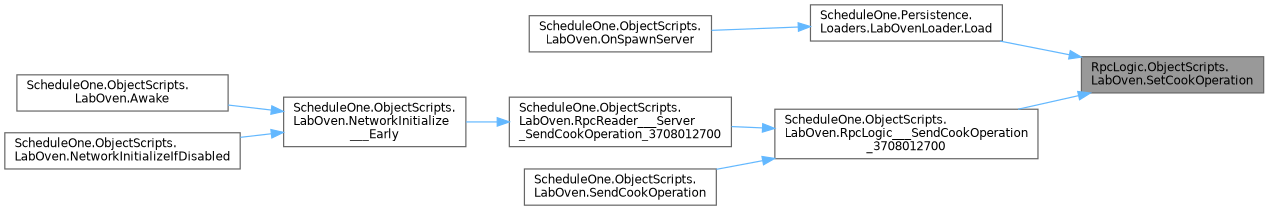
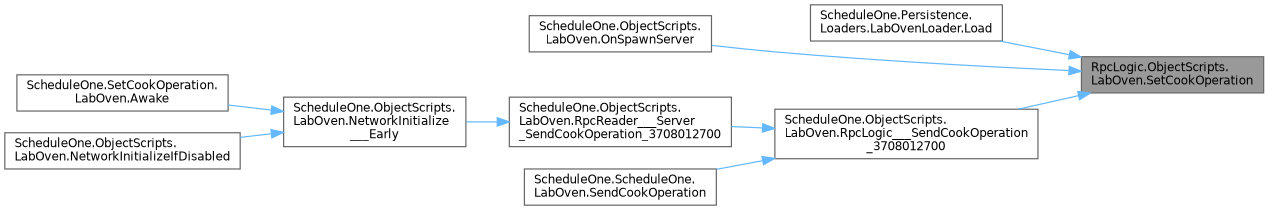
edge "ScheduleOne.ObjectScripts. LabOven.OnSpawnServer" -> "ScheduleOne.Persistence. Loaders.LabOvenLoader.Load": now "ScheduleOne.ObjectScripts. LabOven.OnSpawnServer" -> "RpcLogic.ObjectScripts. LabOven.SetCookOperation"
node "ScheduleOne.ObjectScripts. LabOven.Awake": label "ScheduleOne.ObjectScripts. LabOven.Awake" -> "ScheduleOne.SetCookOperation. LabOven.Awake"
node "ScheduleOne.ObjectScripts. LabOven.SendCookOperation": label "ScheduleOne.ObjectScripts. LabOven.SendCookOperation" -> "ScheduleOne.ScheduleOne. LabOven.SendCookOperation"
